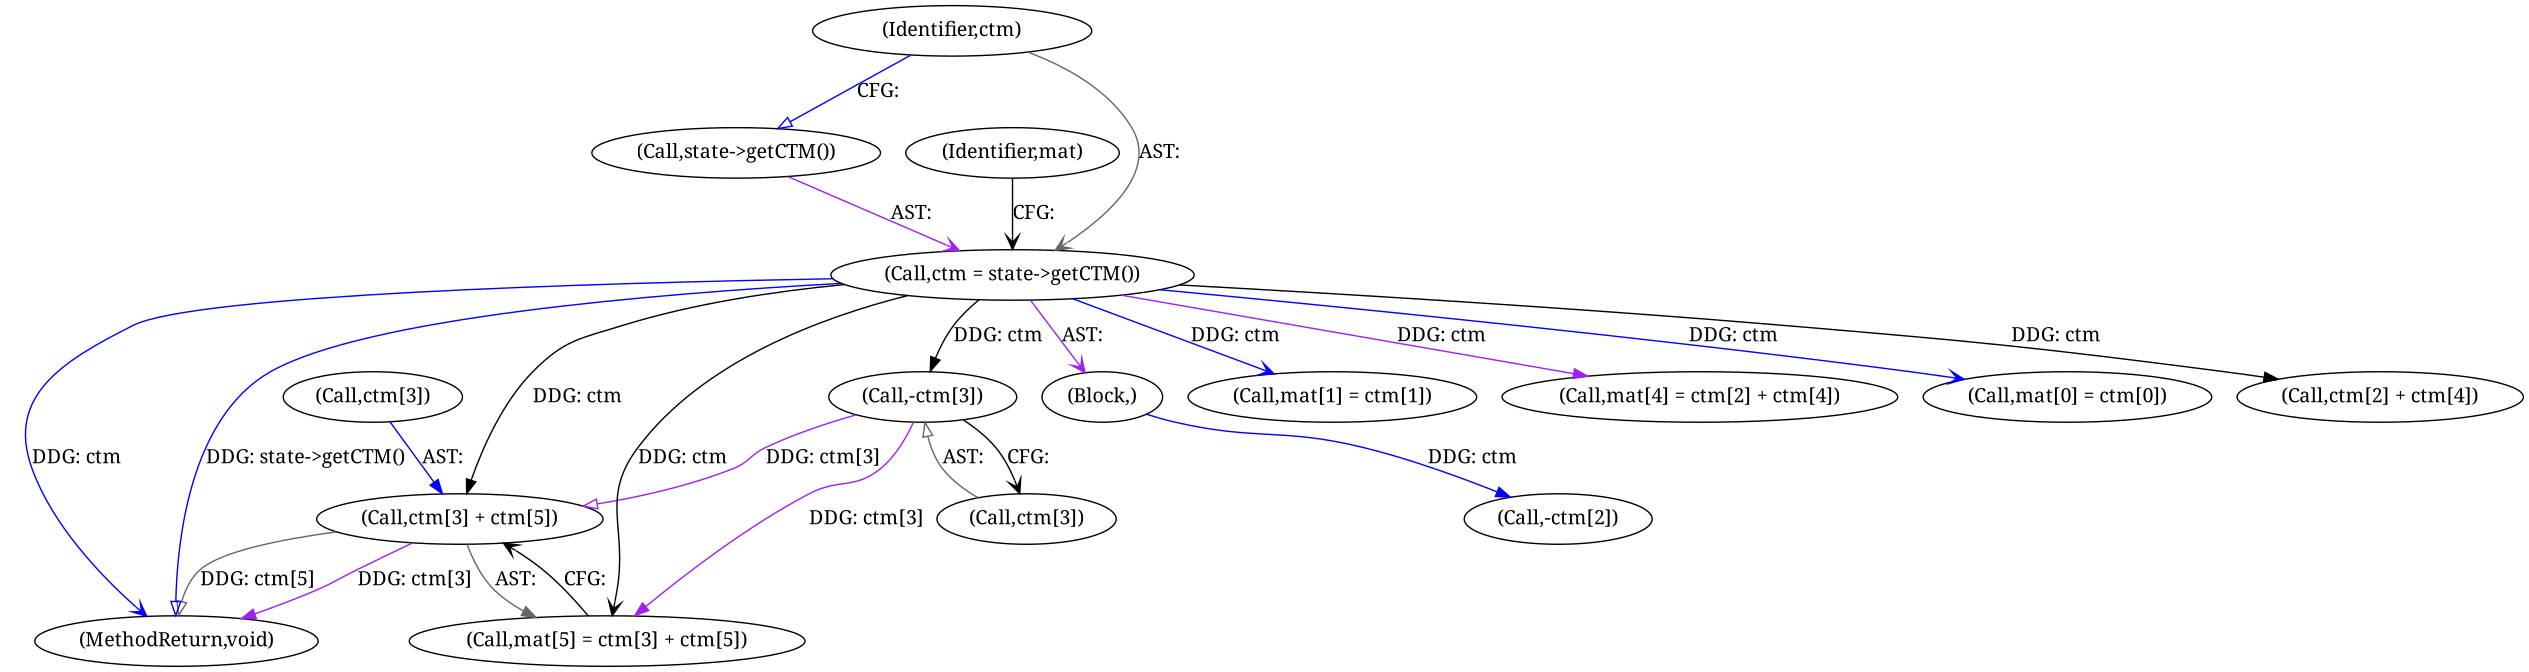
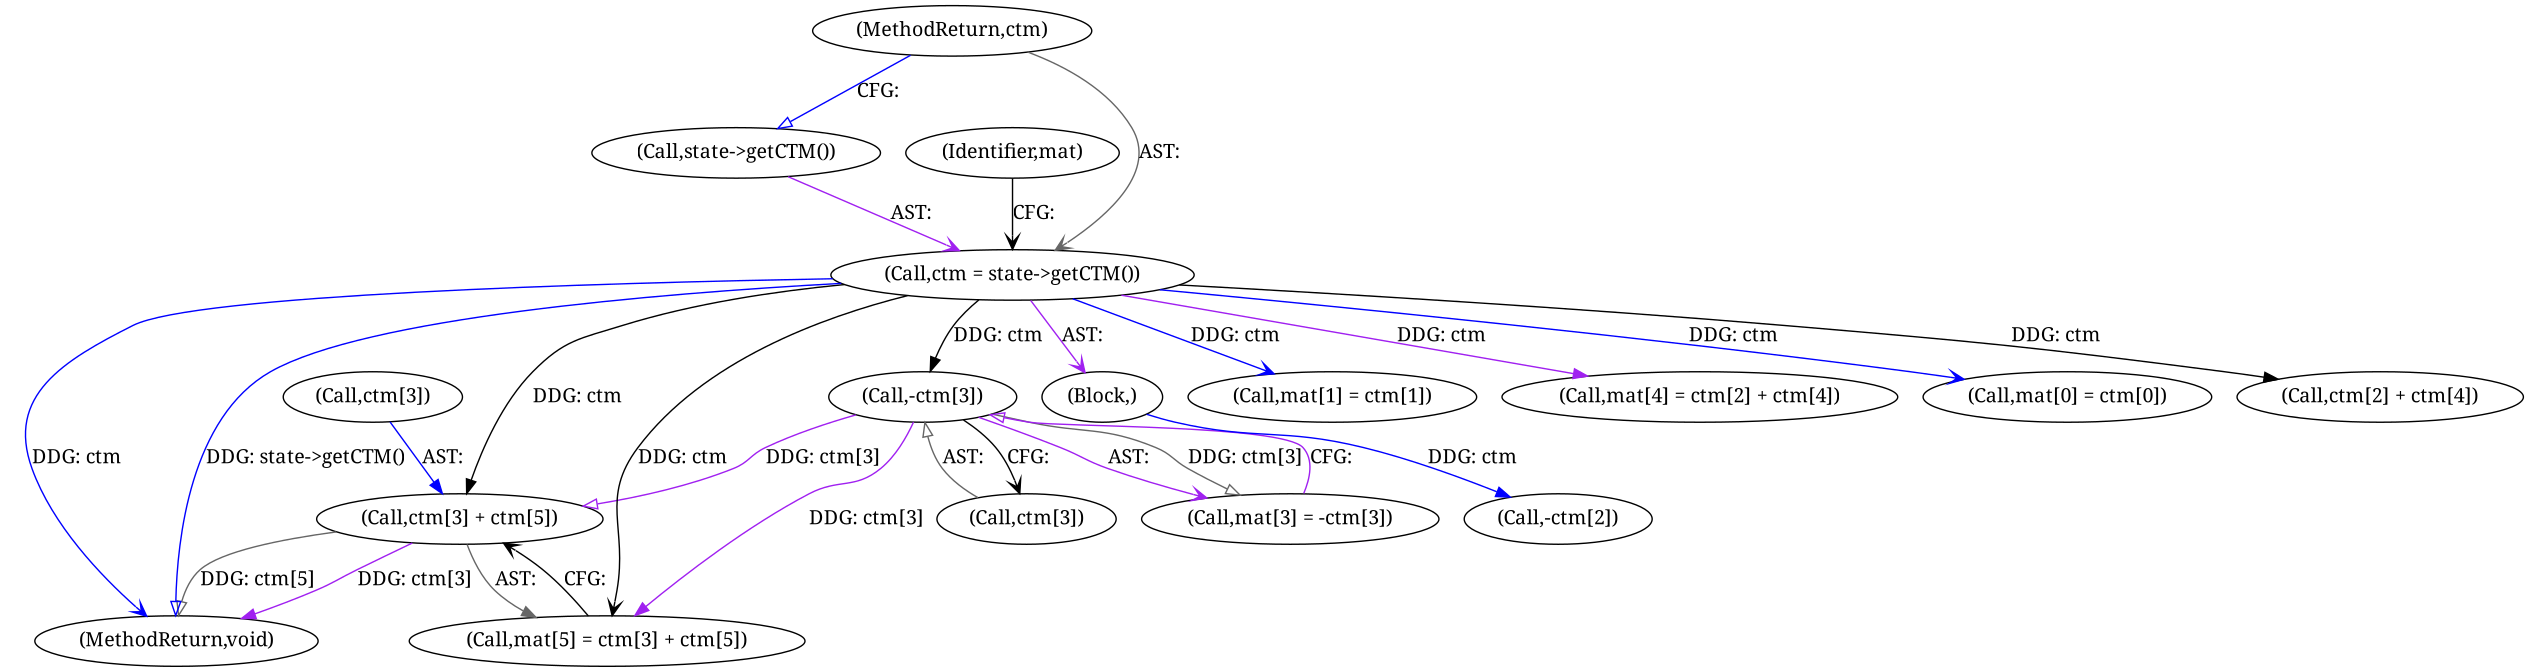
node "(Identifier,ctm)": label "(Identifier,ctm)" -> "(MethodReturn,ctm)"
node "(Call,mat[3] = -ctm[3])": added
